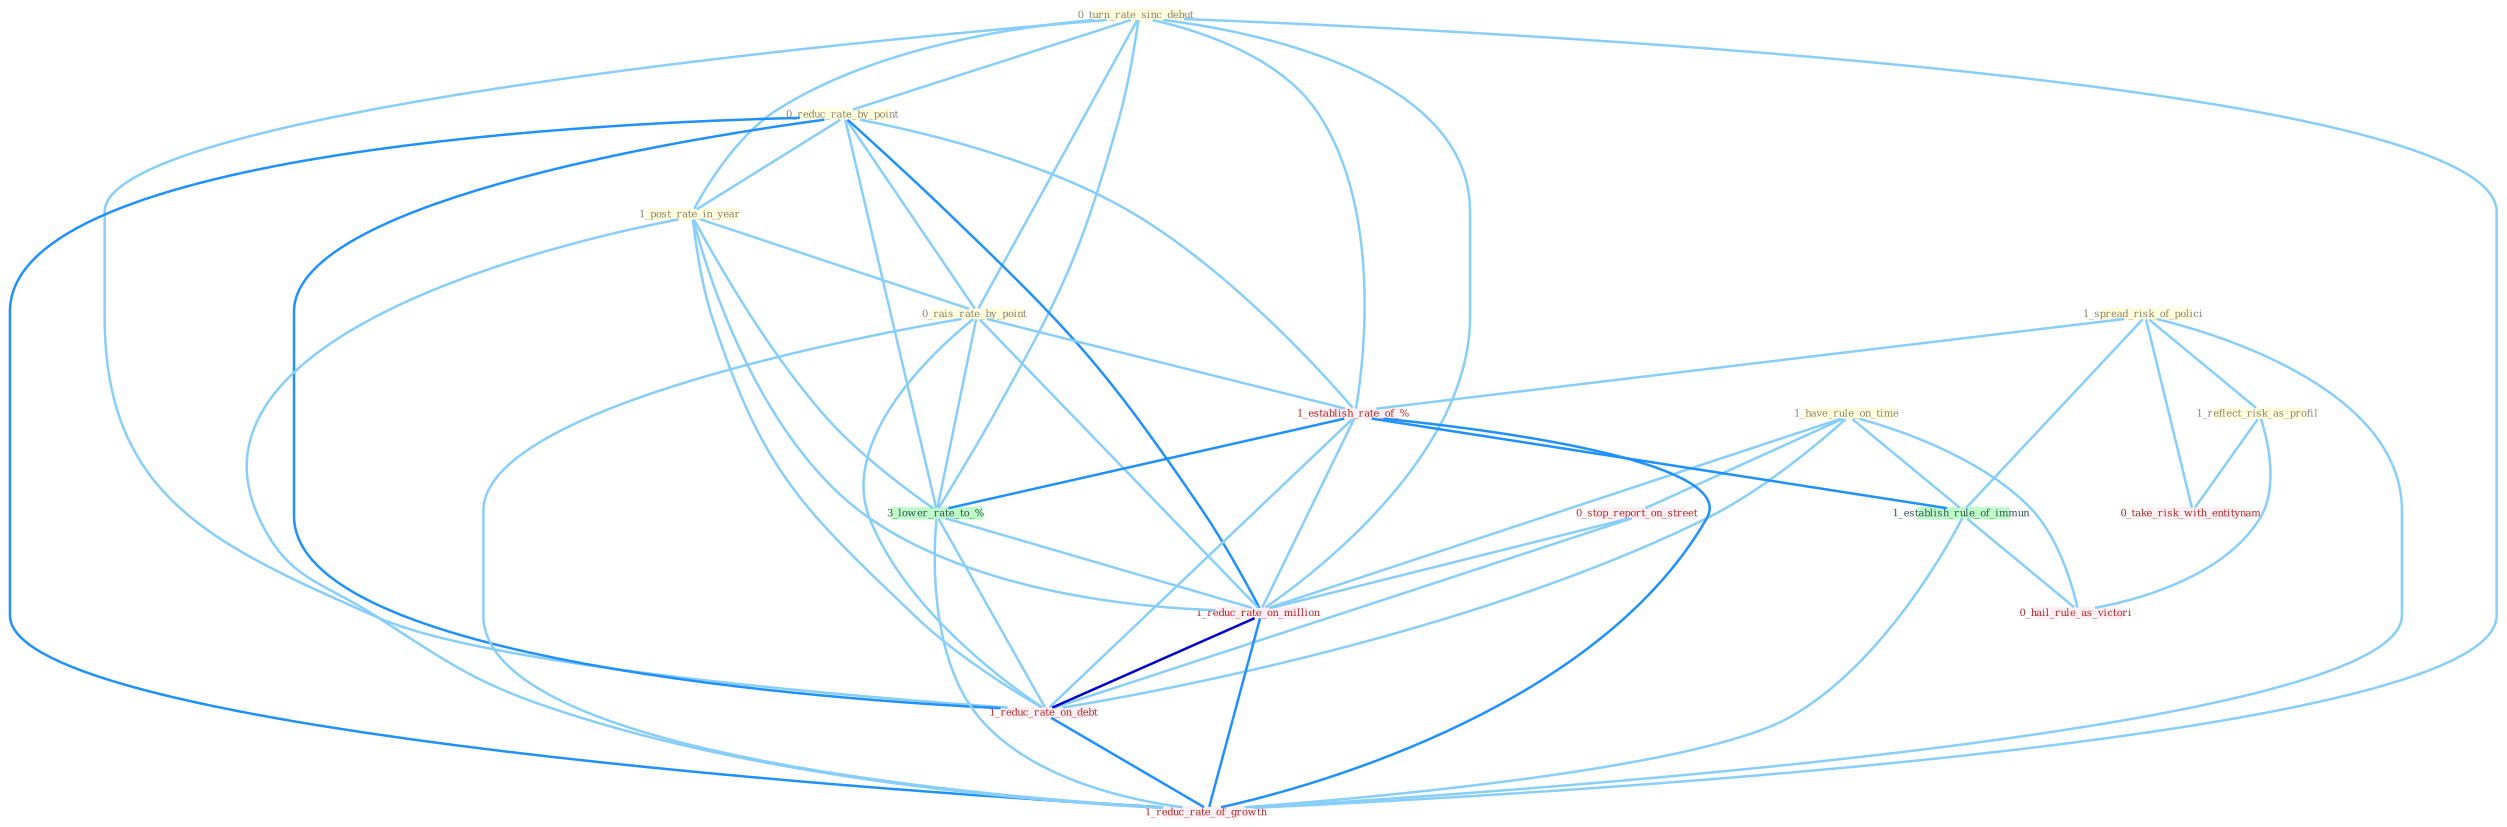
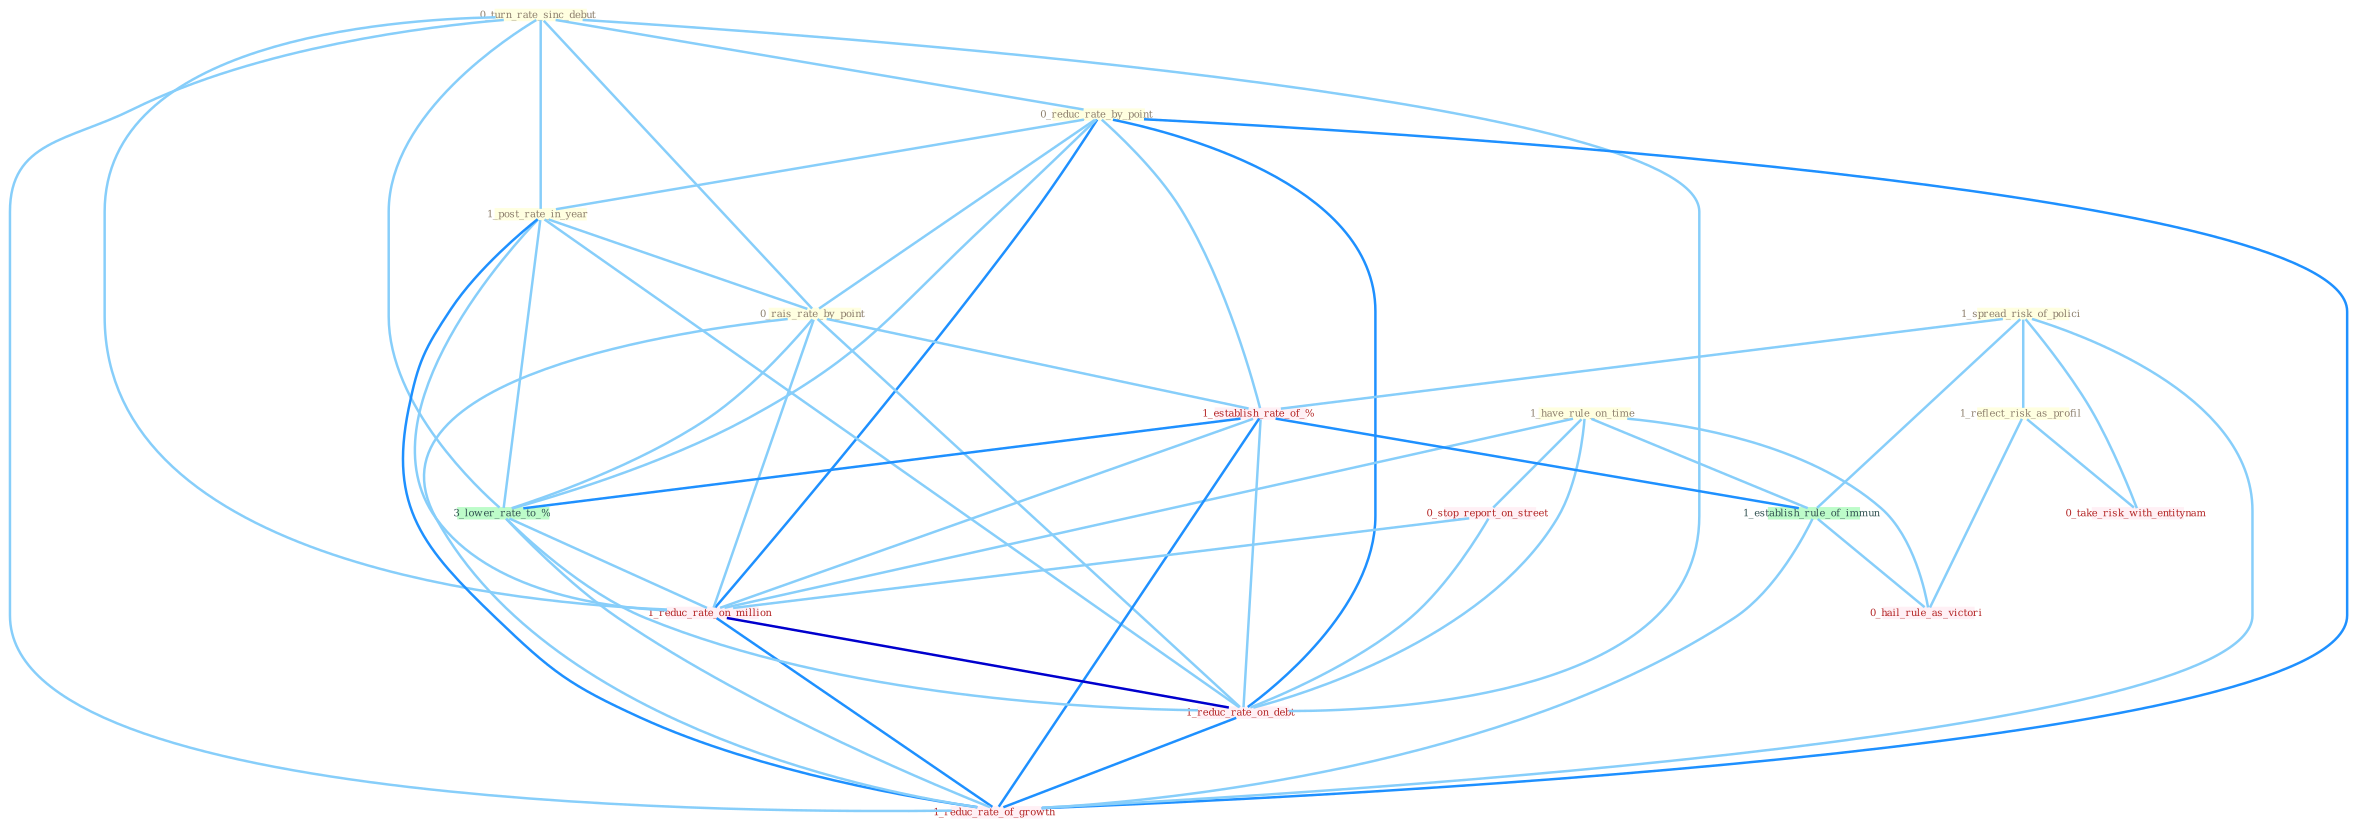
edge "0_turn_rate_sinc_debut" -- "1_establish_rate_of_%": removed
edge "1_post_rate_in_year" -- "1_reduc_rate_of_growth": color #87cefa -> #1e90ff
